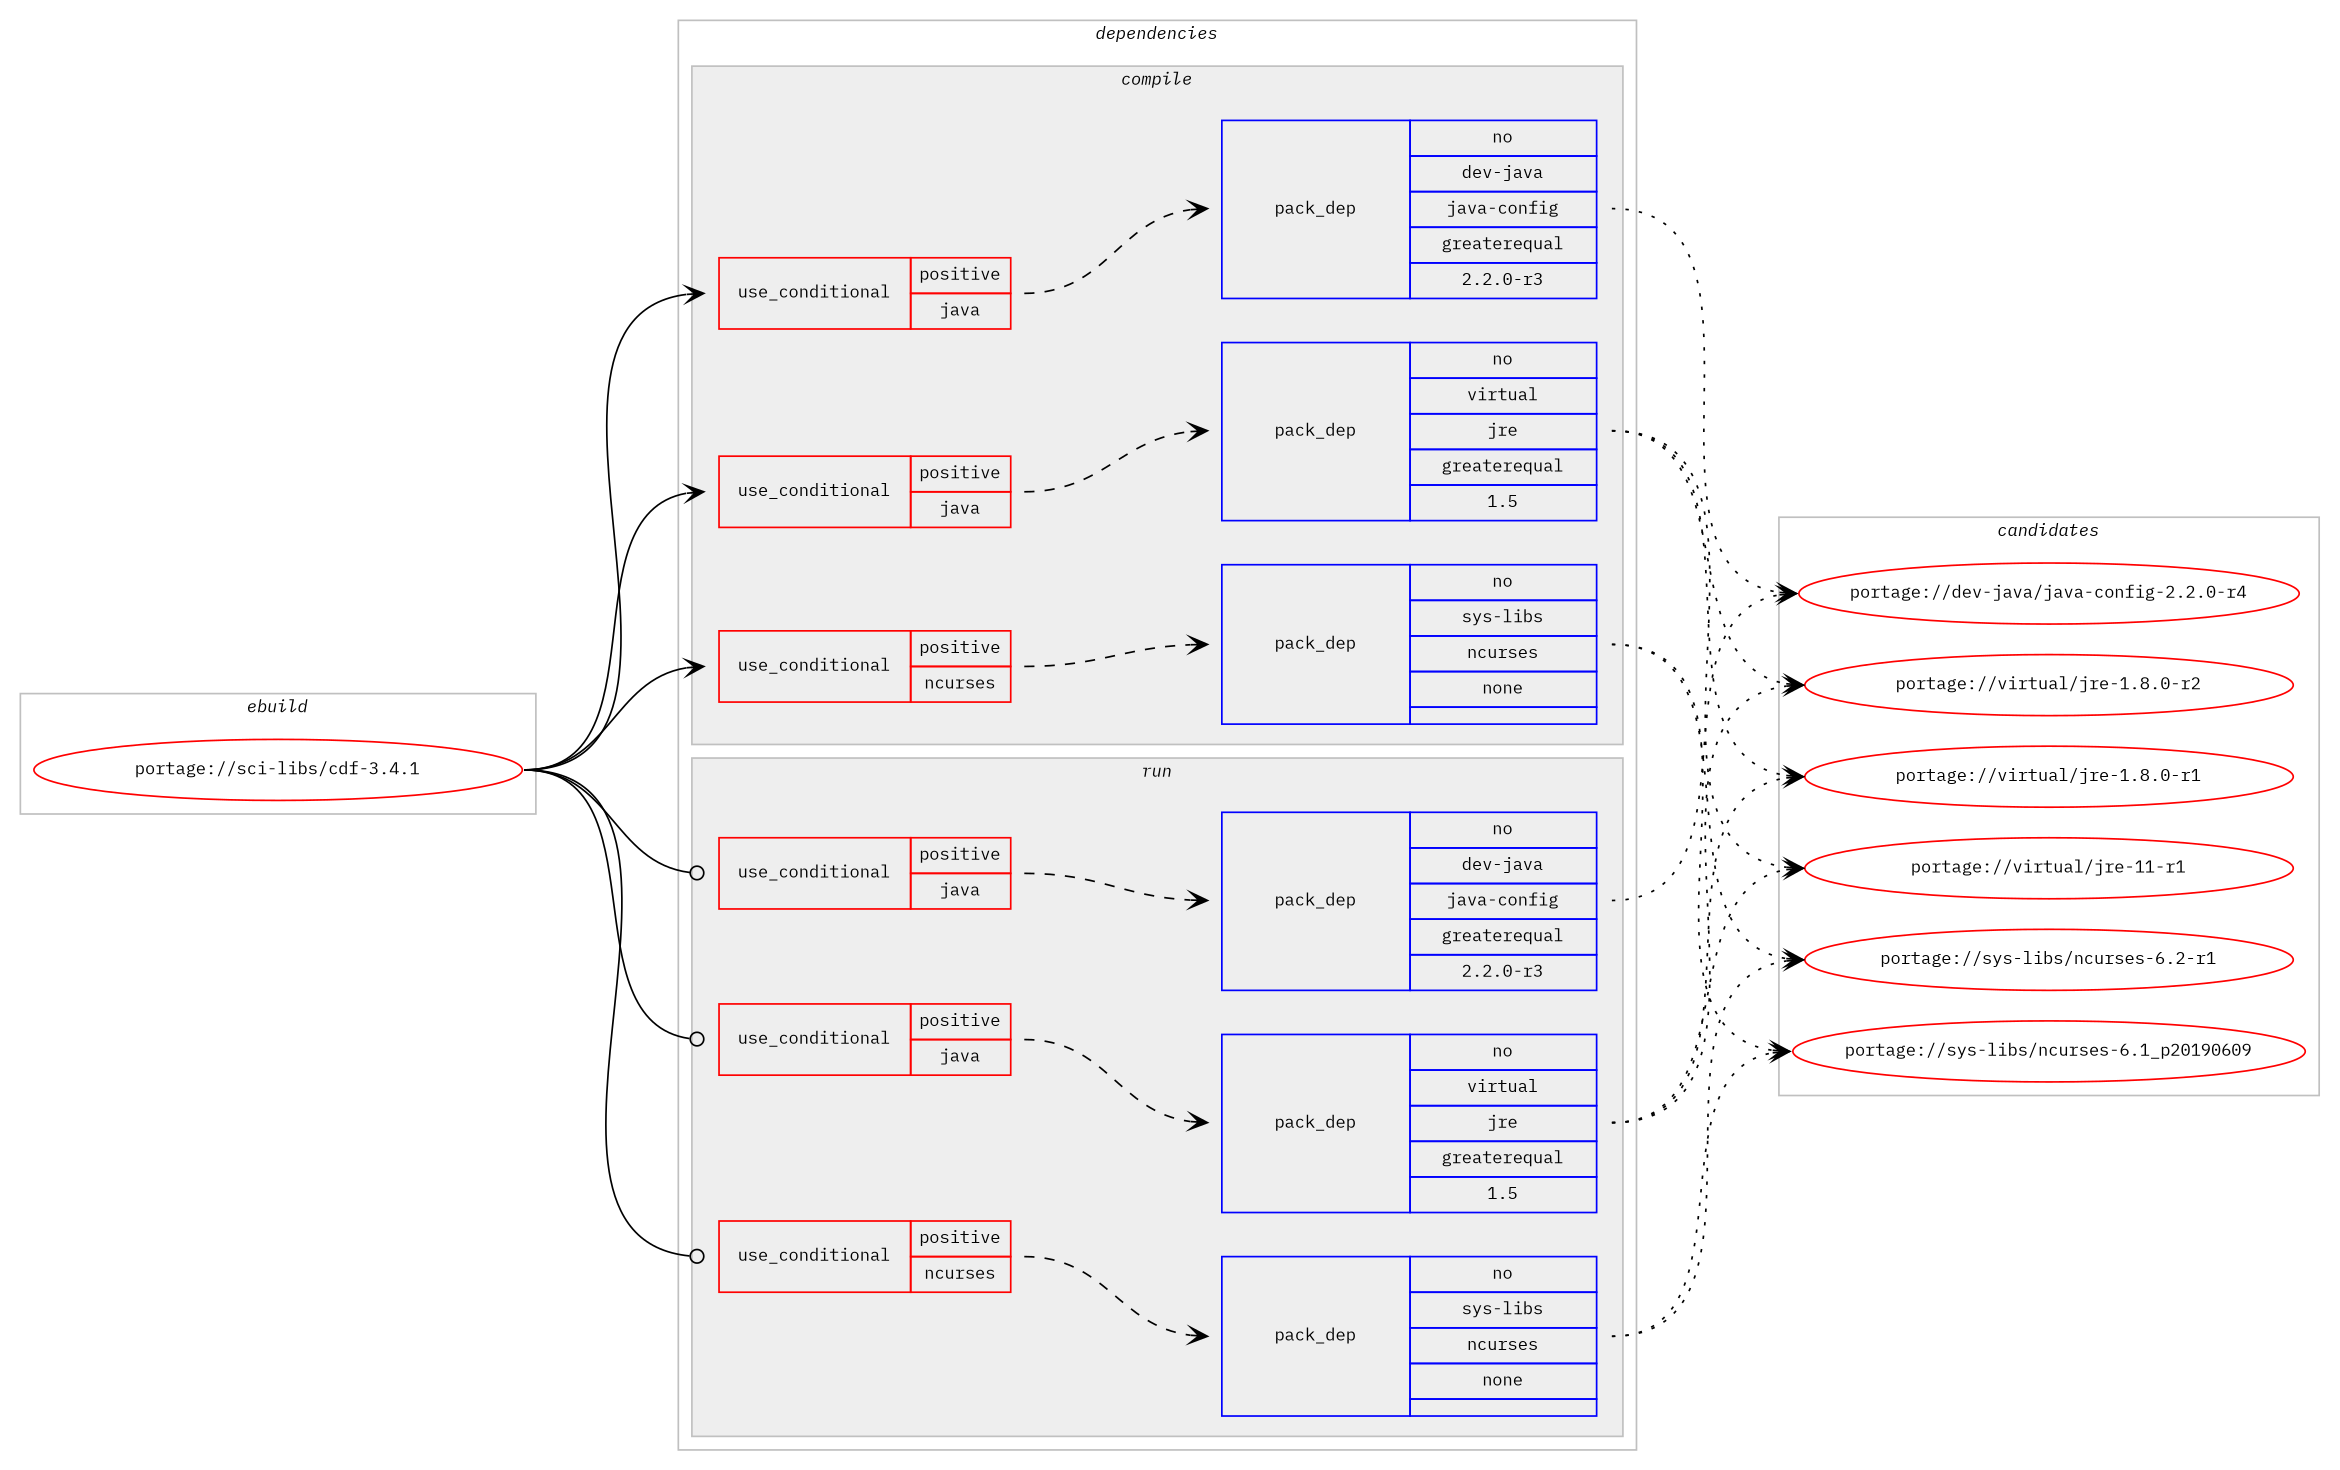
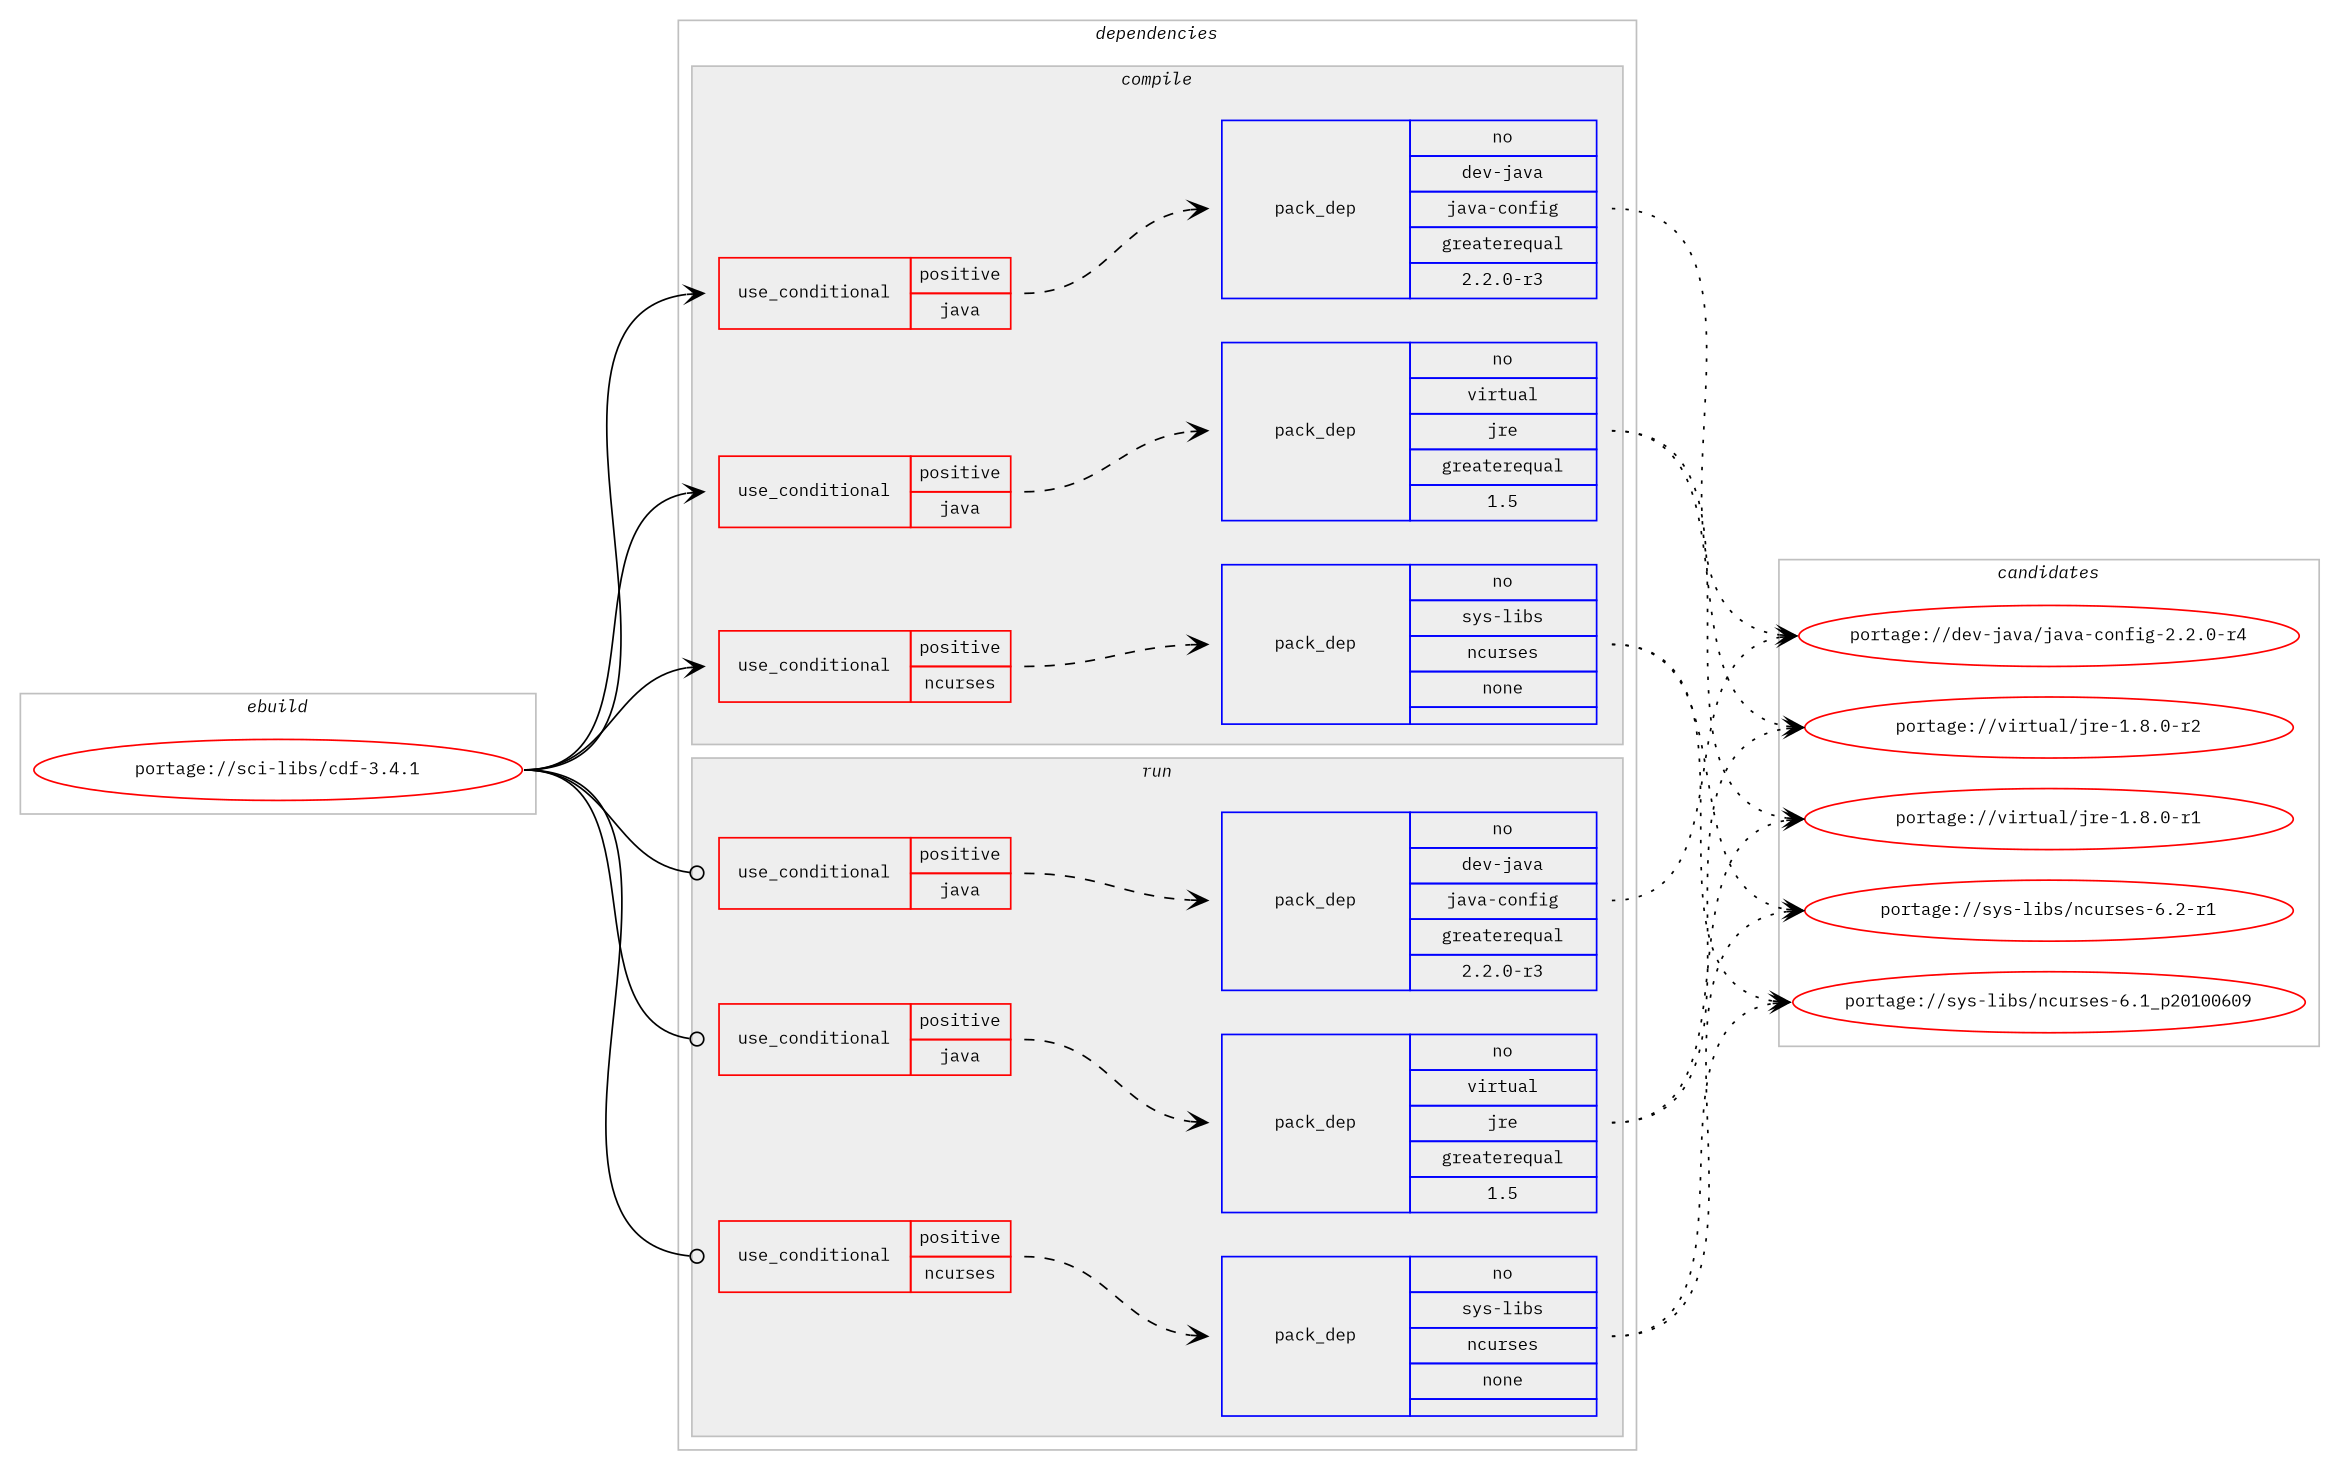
node "portage://virtual/jre-11-r1": removed
node "portage://sys-libs/ncurses-6.1_p20190609": label "portage://sys-libs/ncurses-6.1_p20190609" -> "portage://sys-libs/ncurses-6.1_p20100609"
